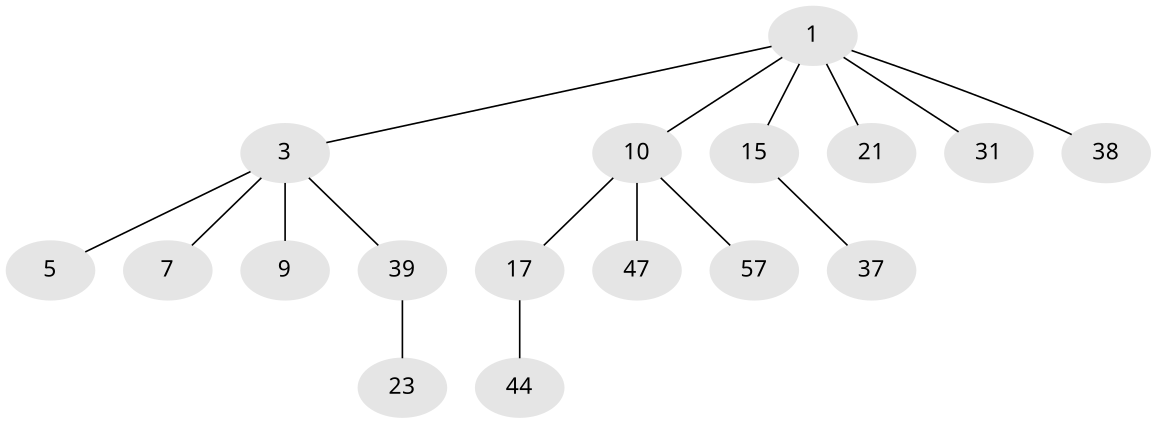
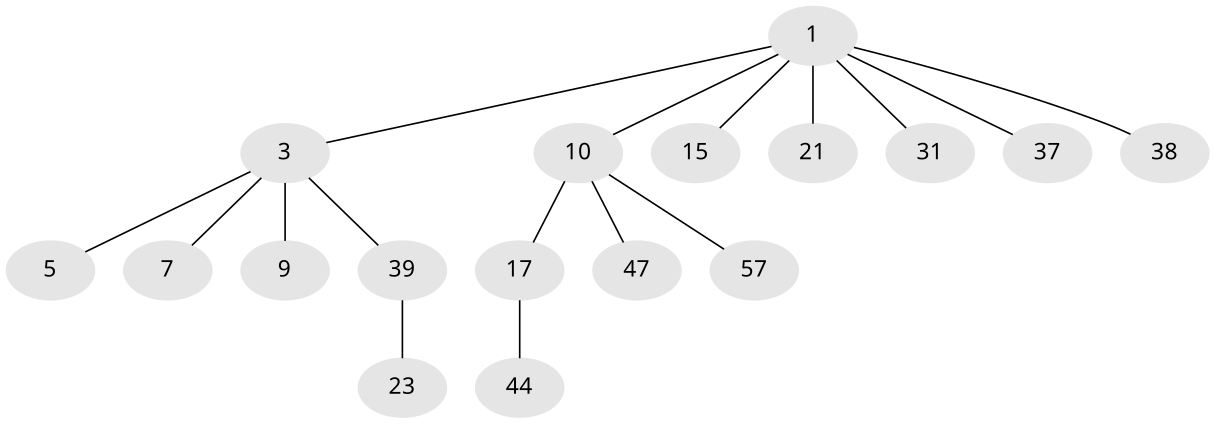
edge "15" -- "37": now "1" -- "37"
